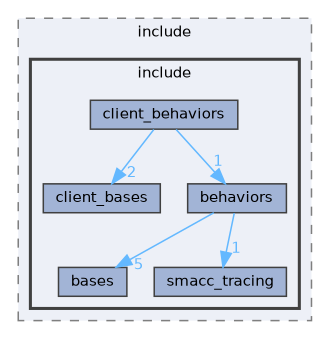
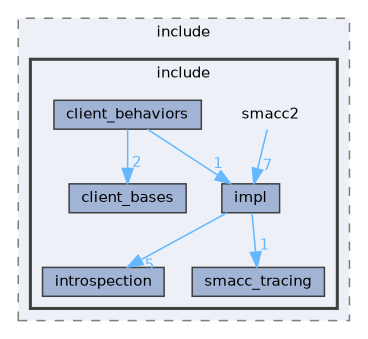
node "smacc2": added
node "behaviors": label "behaviors" -> "impl"
node "bases": label "bases" -> "introspection"
